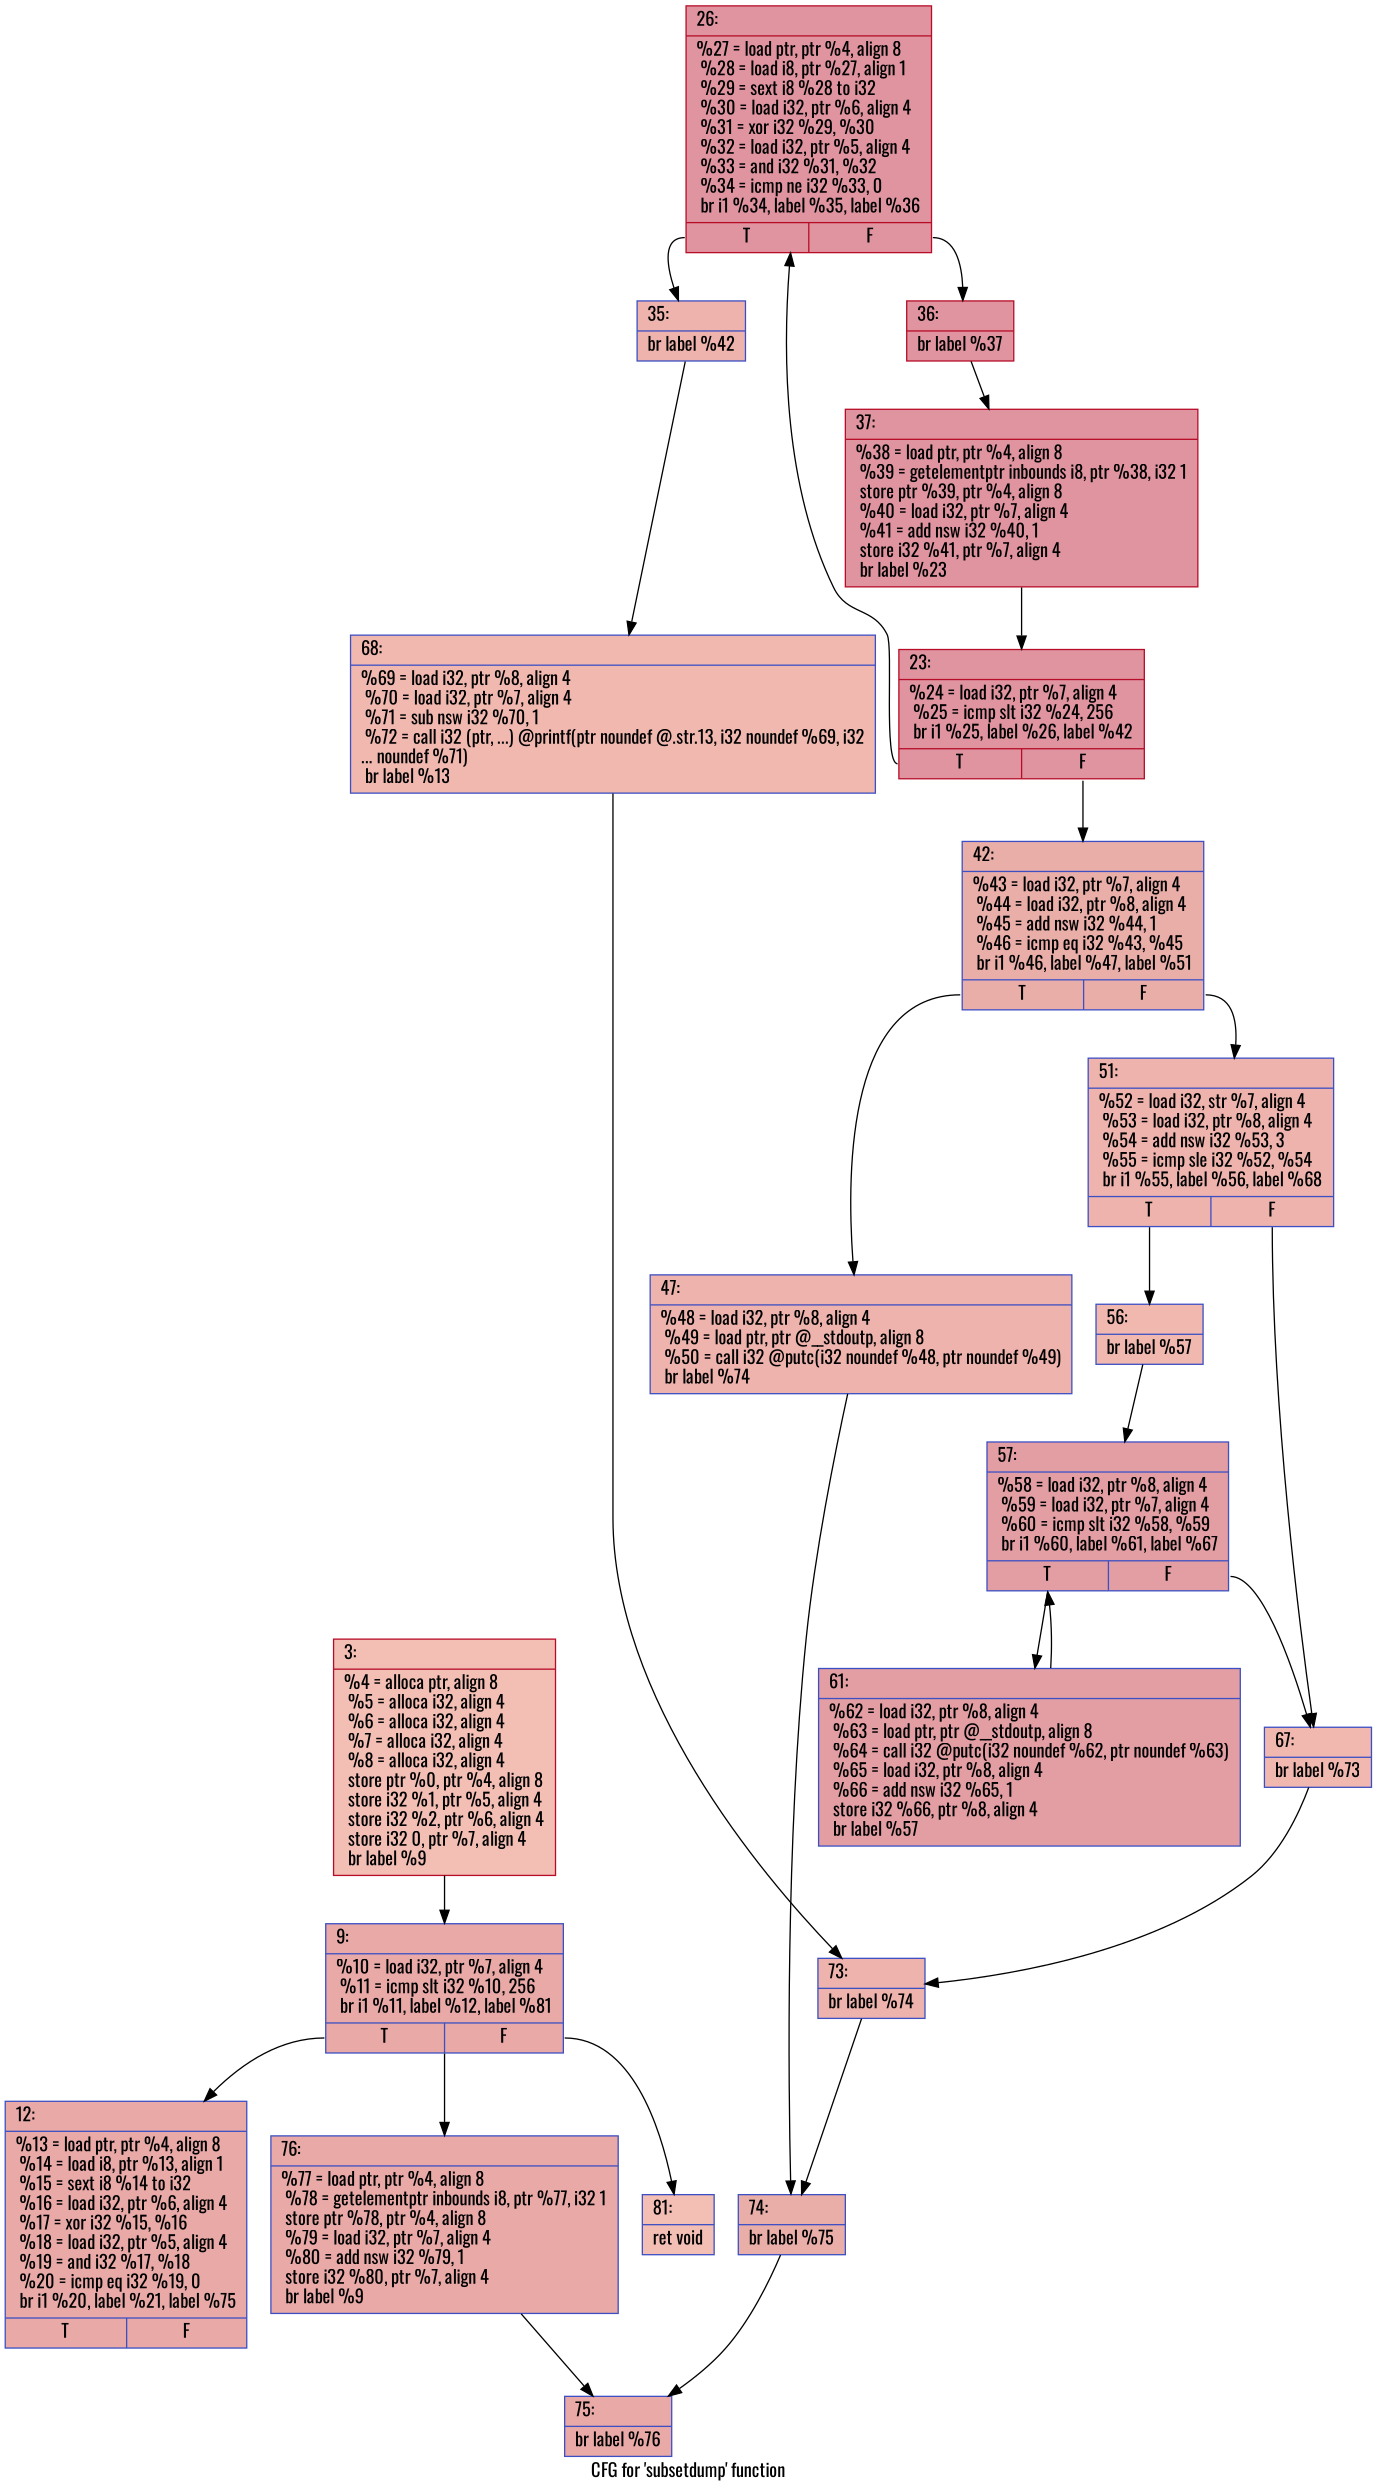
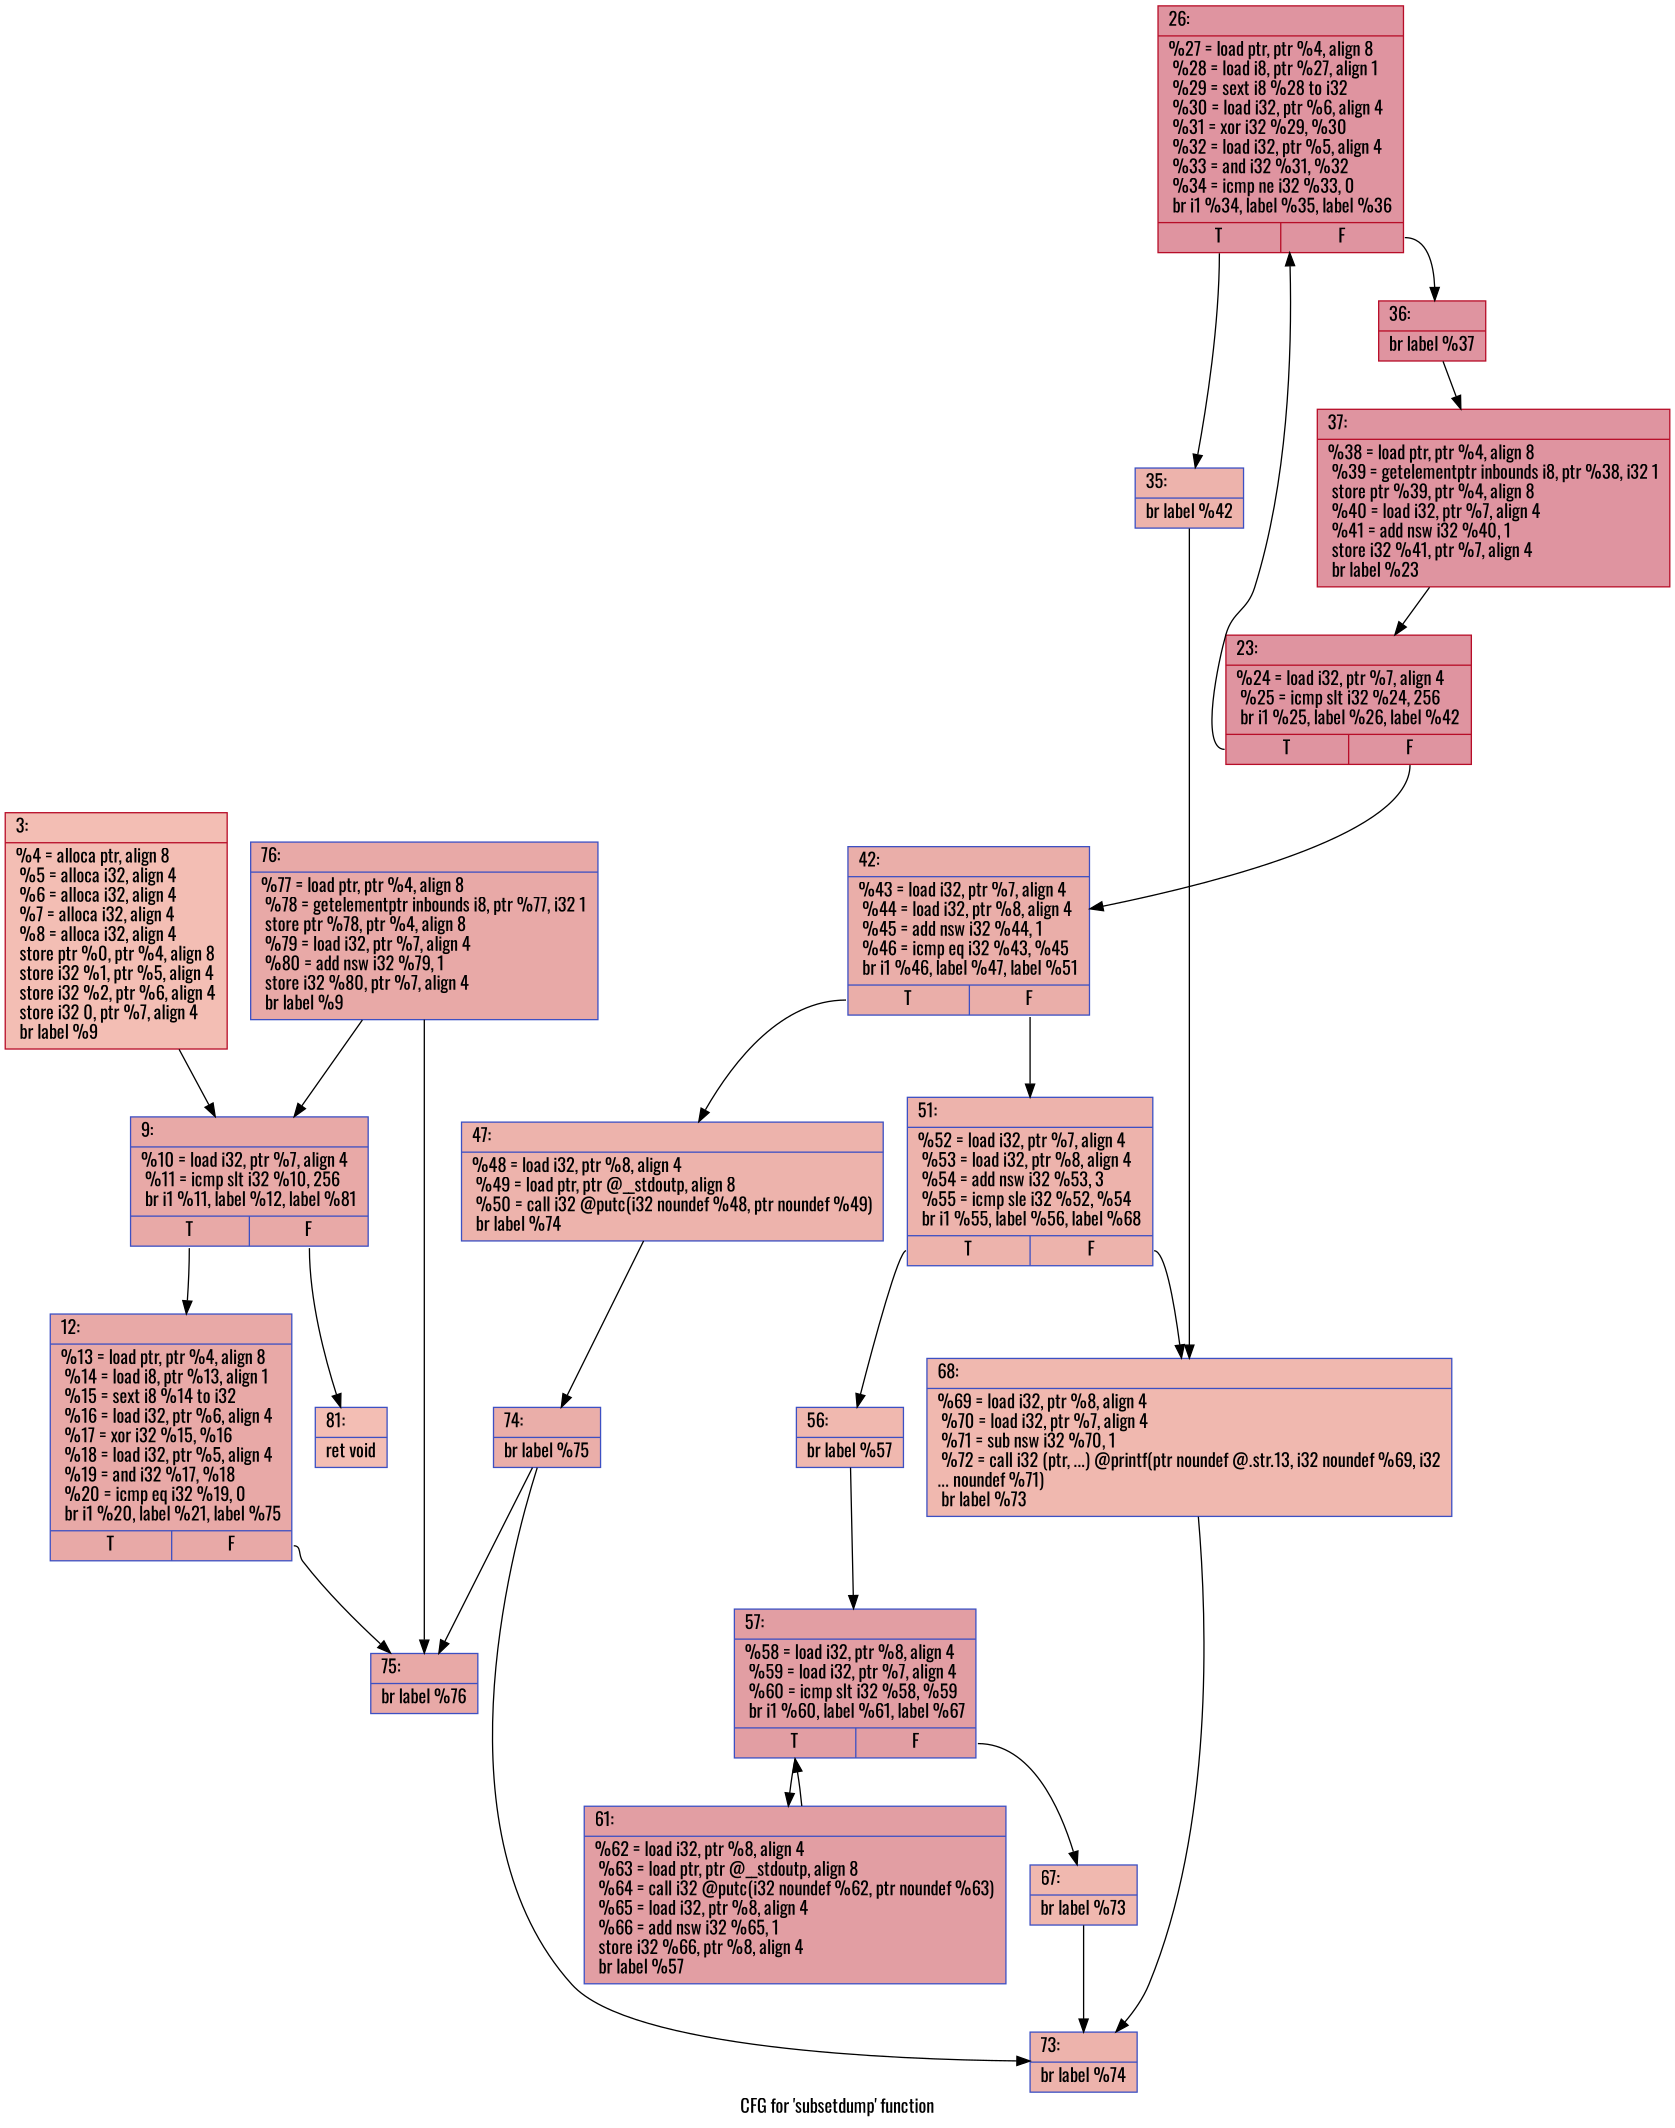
node "68:": text "br label %13" -> "br label %73"
node "51:": text "%52 = load i32, str %7, align 4" -> "%52 = load i32, ptr %7, align 4"
edge "51:" -> "67:": now "51:" -> "68:"
edge "12:" -> "75:": added
edge "9:" -> "76:": reversed
edge "73:" -> "74:": reversed
